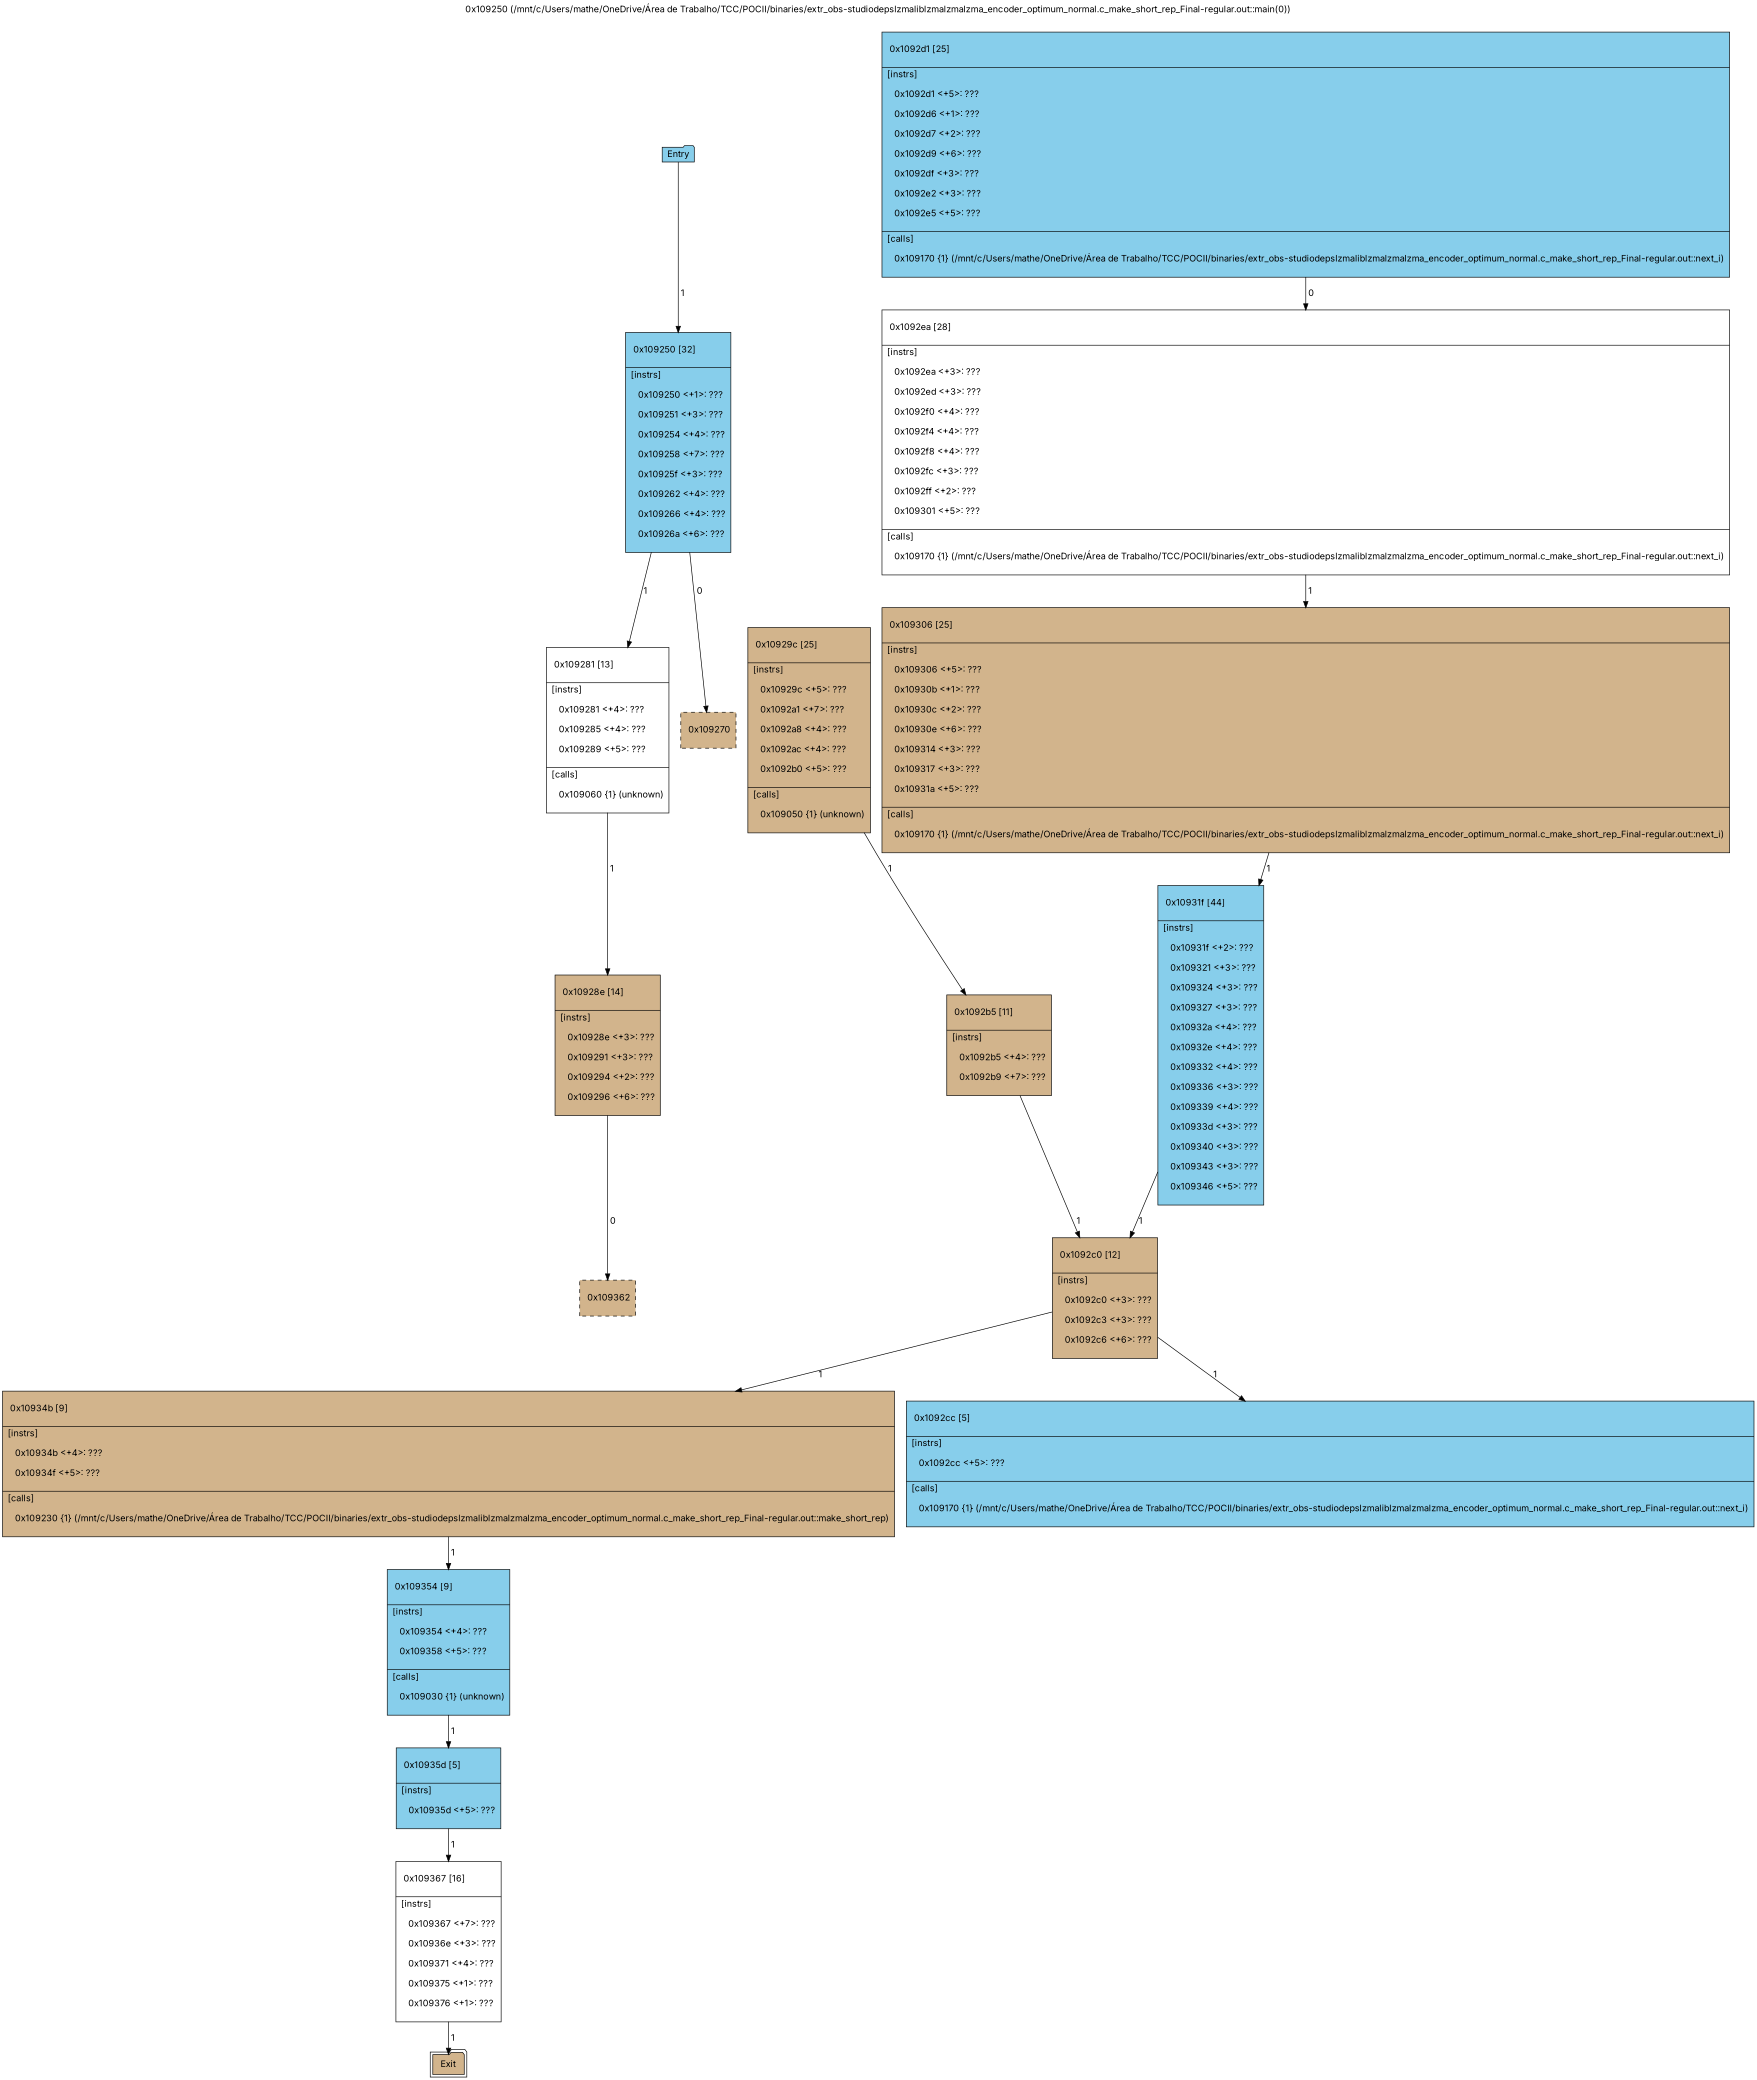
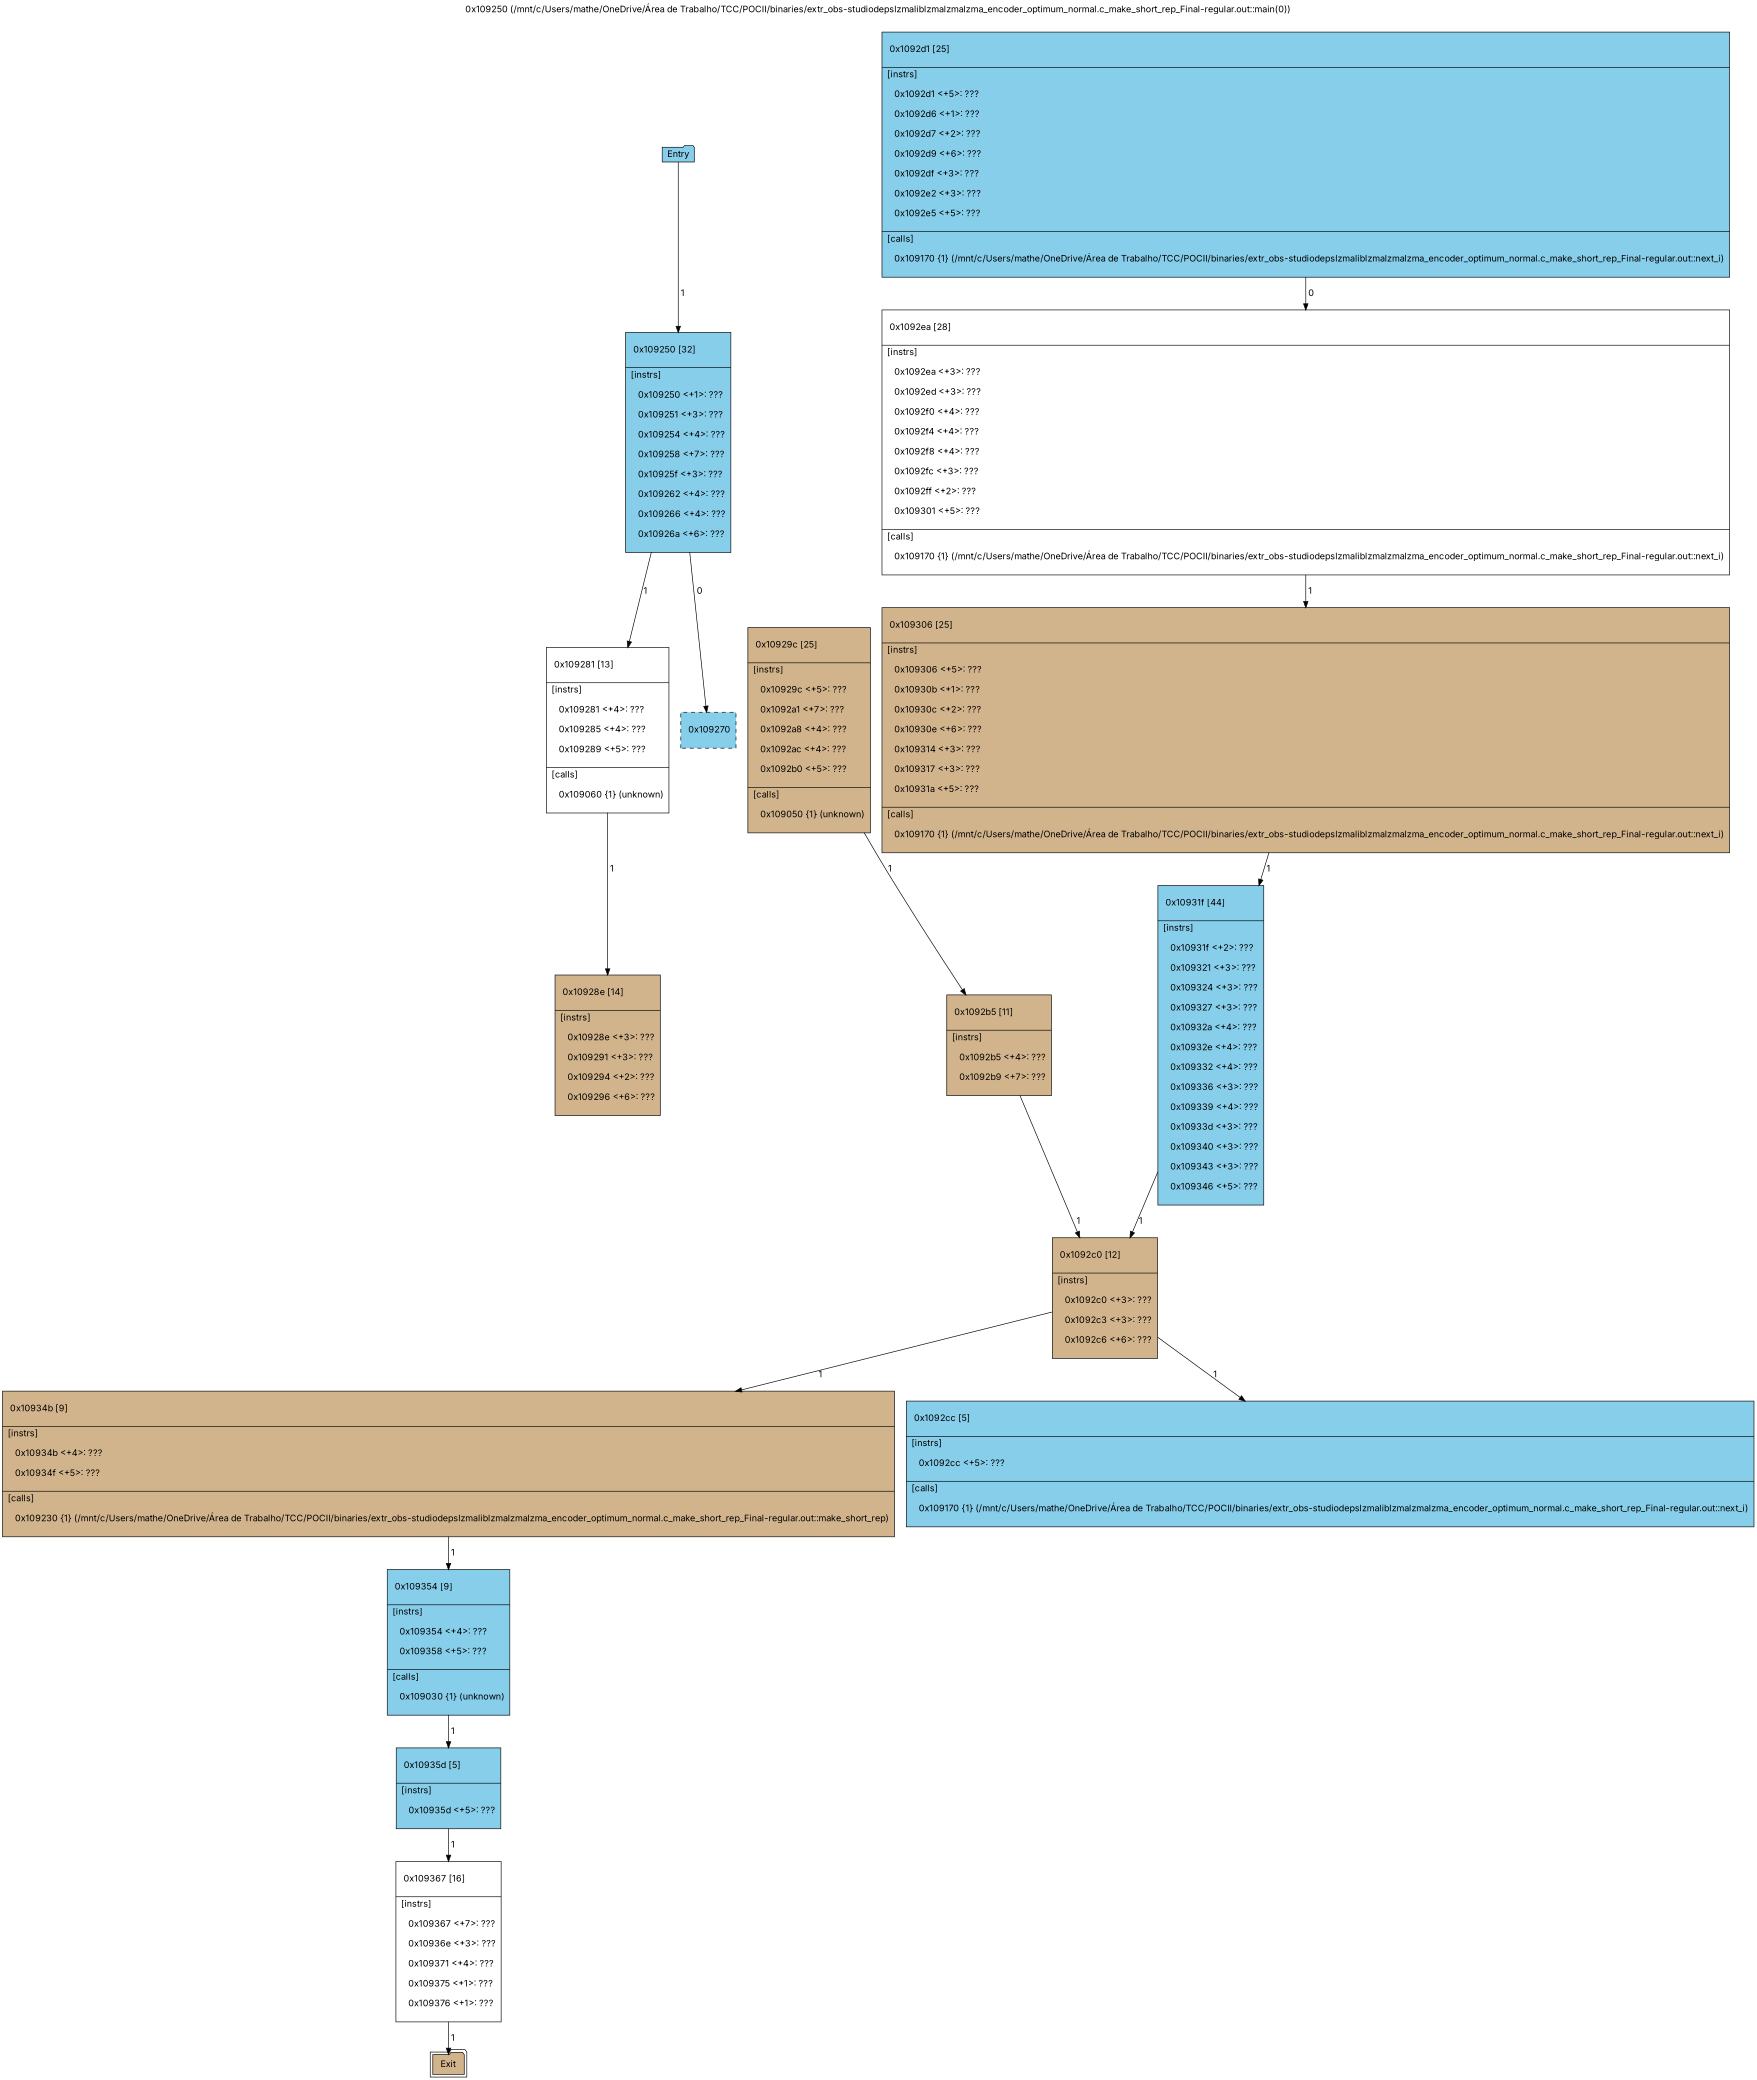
node "0x109270": fillcolor tan -> skyblue
node "0x109362": removed
